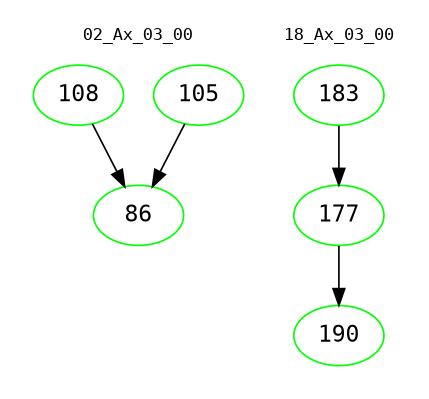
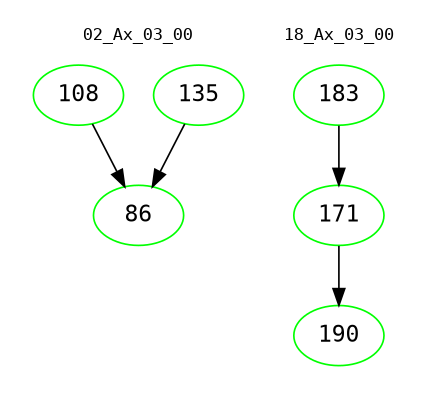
node "105": label "105" -> "135"
node "177": label "177" -> "171"
